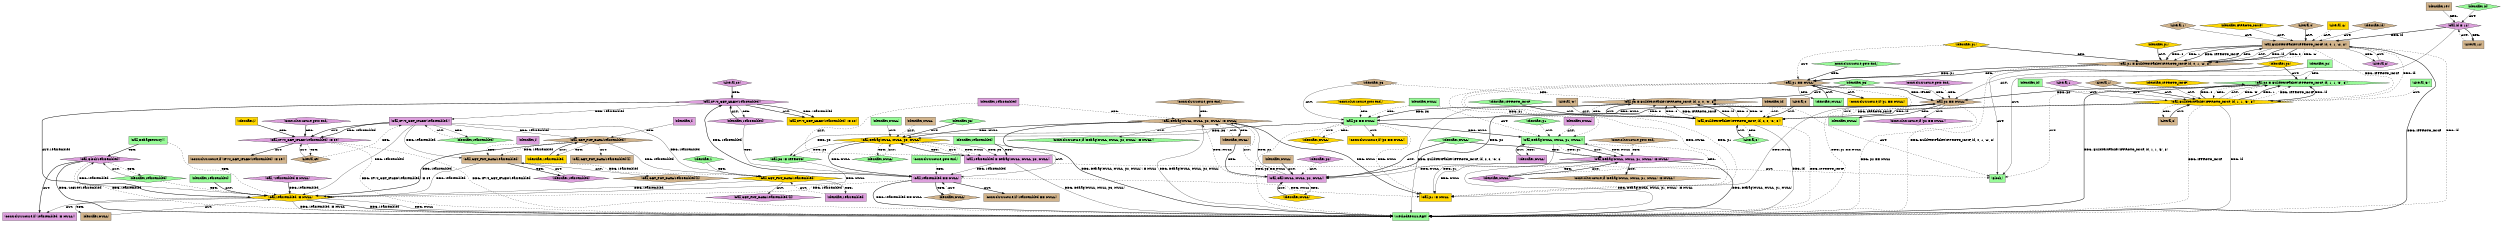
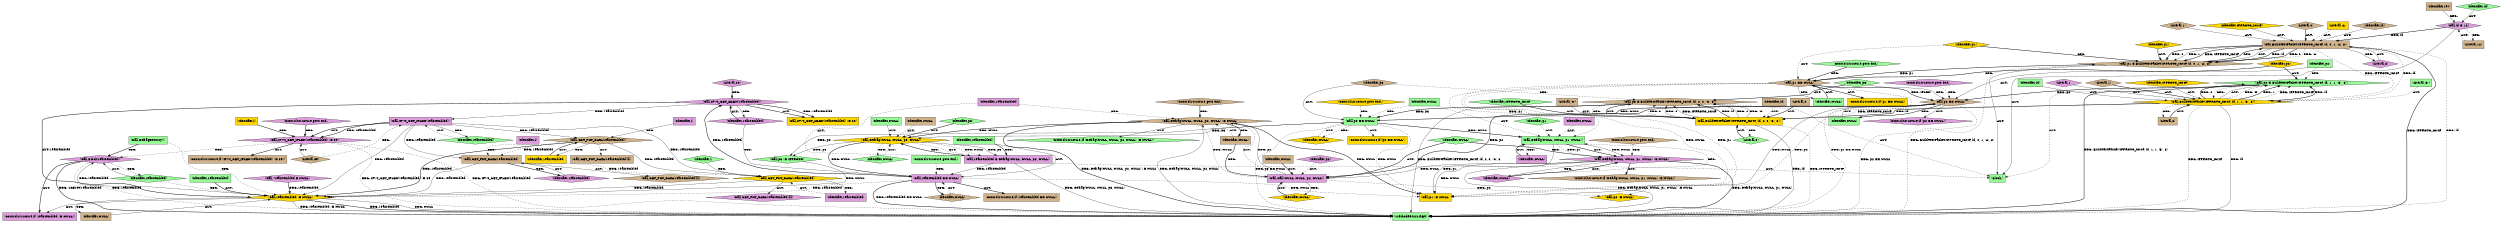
edge "(Call,id = 12)" -> "(Literal,12)": style bold -> dashed
edge "(Call,p1 = BuildTestPacket(IPPROTO_ICMP, id, 0, 1, 'A', 8))" -> "(Call,p1 == NULL)": reversed
edge "(Call,IPV4_GET_IPLEN(reassembled) != 39)" -> "(Literal,39)": now "(Call,IPV4_GET_IPLEN(reassembled) != 39)" -> "(Call,Block(reassembled))"
node "(Call,p2 != NULL)": added
